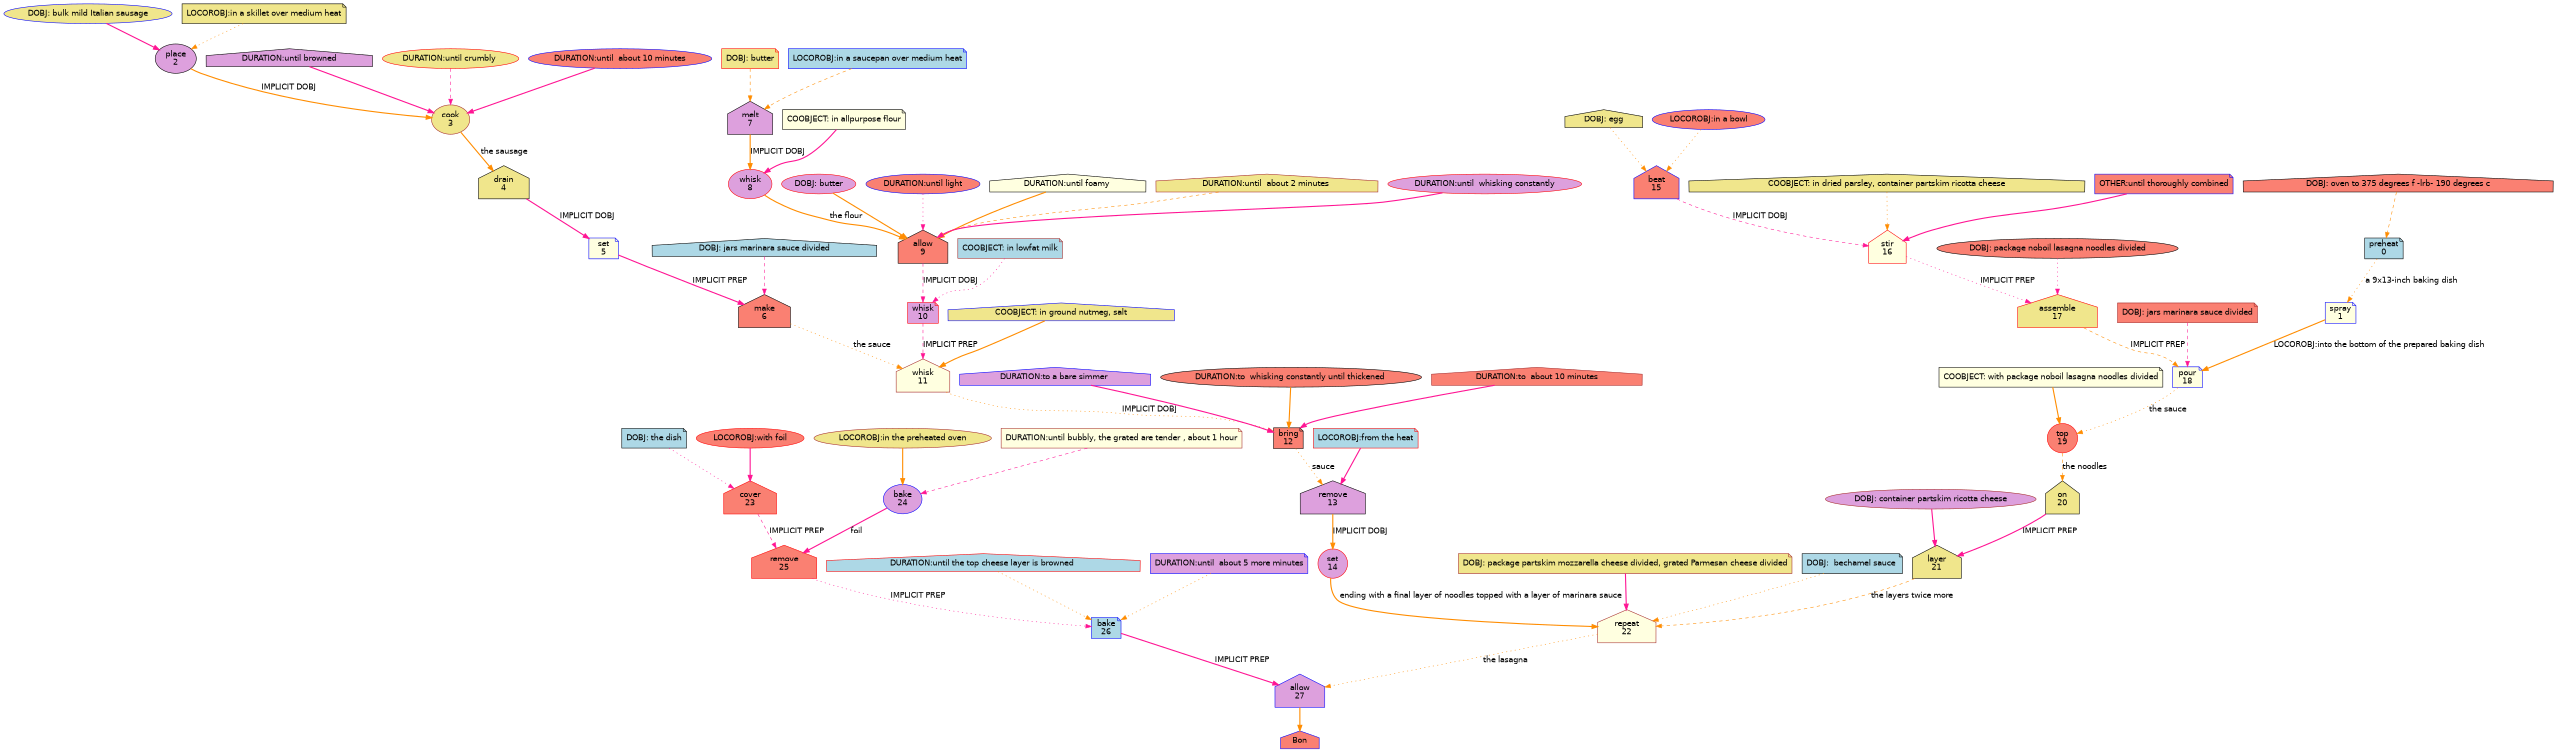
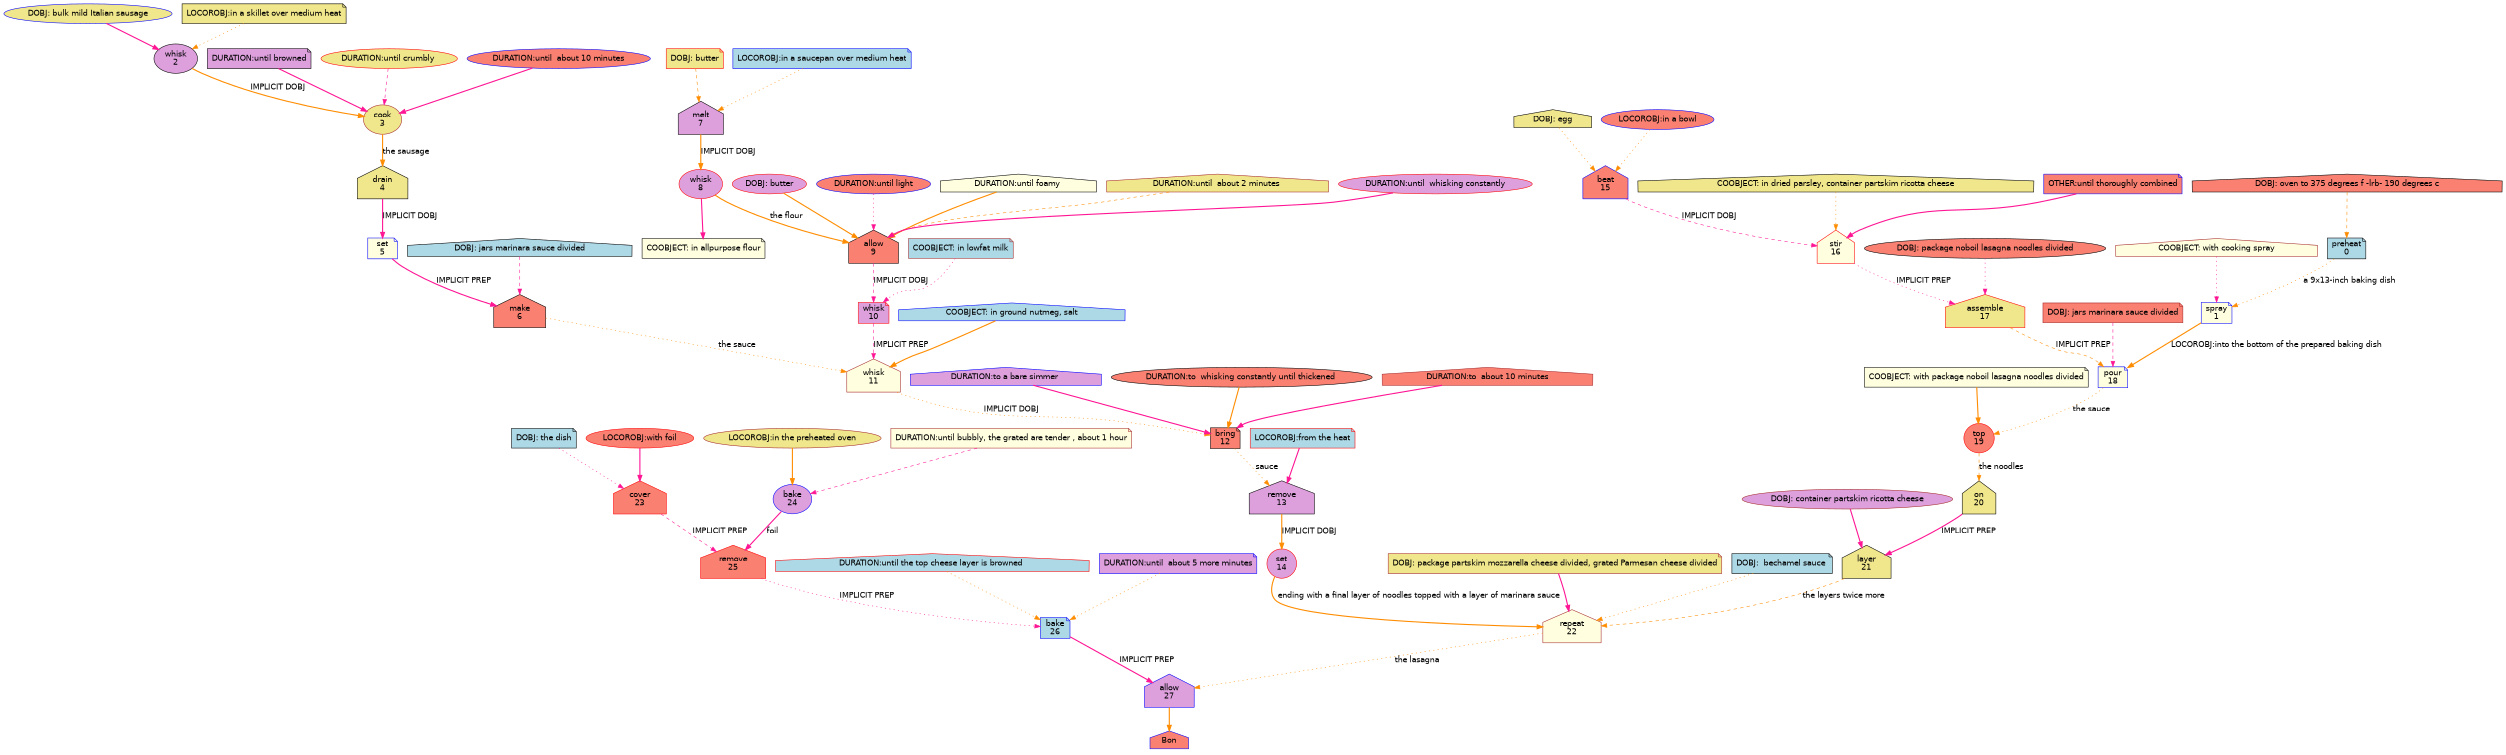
node "place 2": label "place 2" -> "whisk 2"
node "DURATION:until browned": shape house -> note
edge "LOCOROBJ:in a saucepan over medium heat" -> "melt 7": style dashed -> dotted
edge "COOBJECT: in allpurpose flour" -> "whisk 8": reversed
node "COOBJECT: with cooking spray": added
node "COOBJECT: in ground nutmeg, salt": fillcolor khaki -> lightblue
